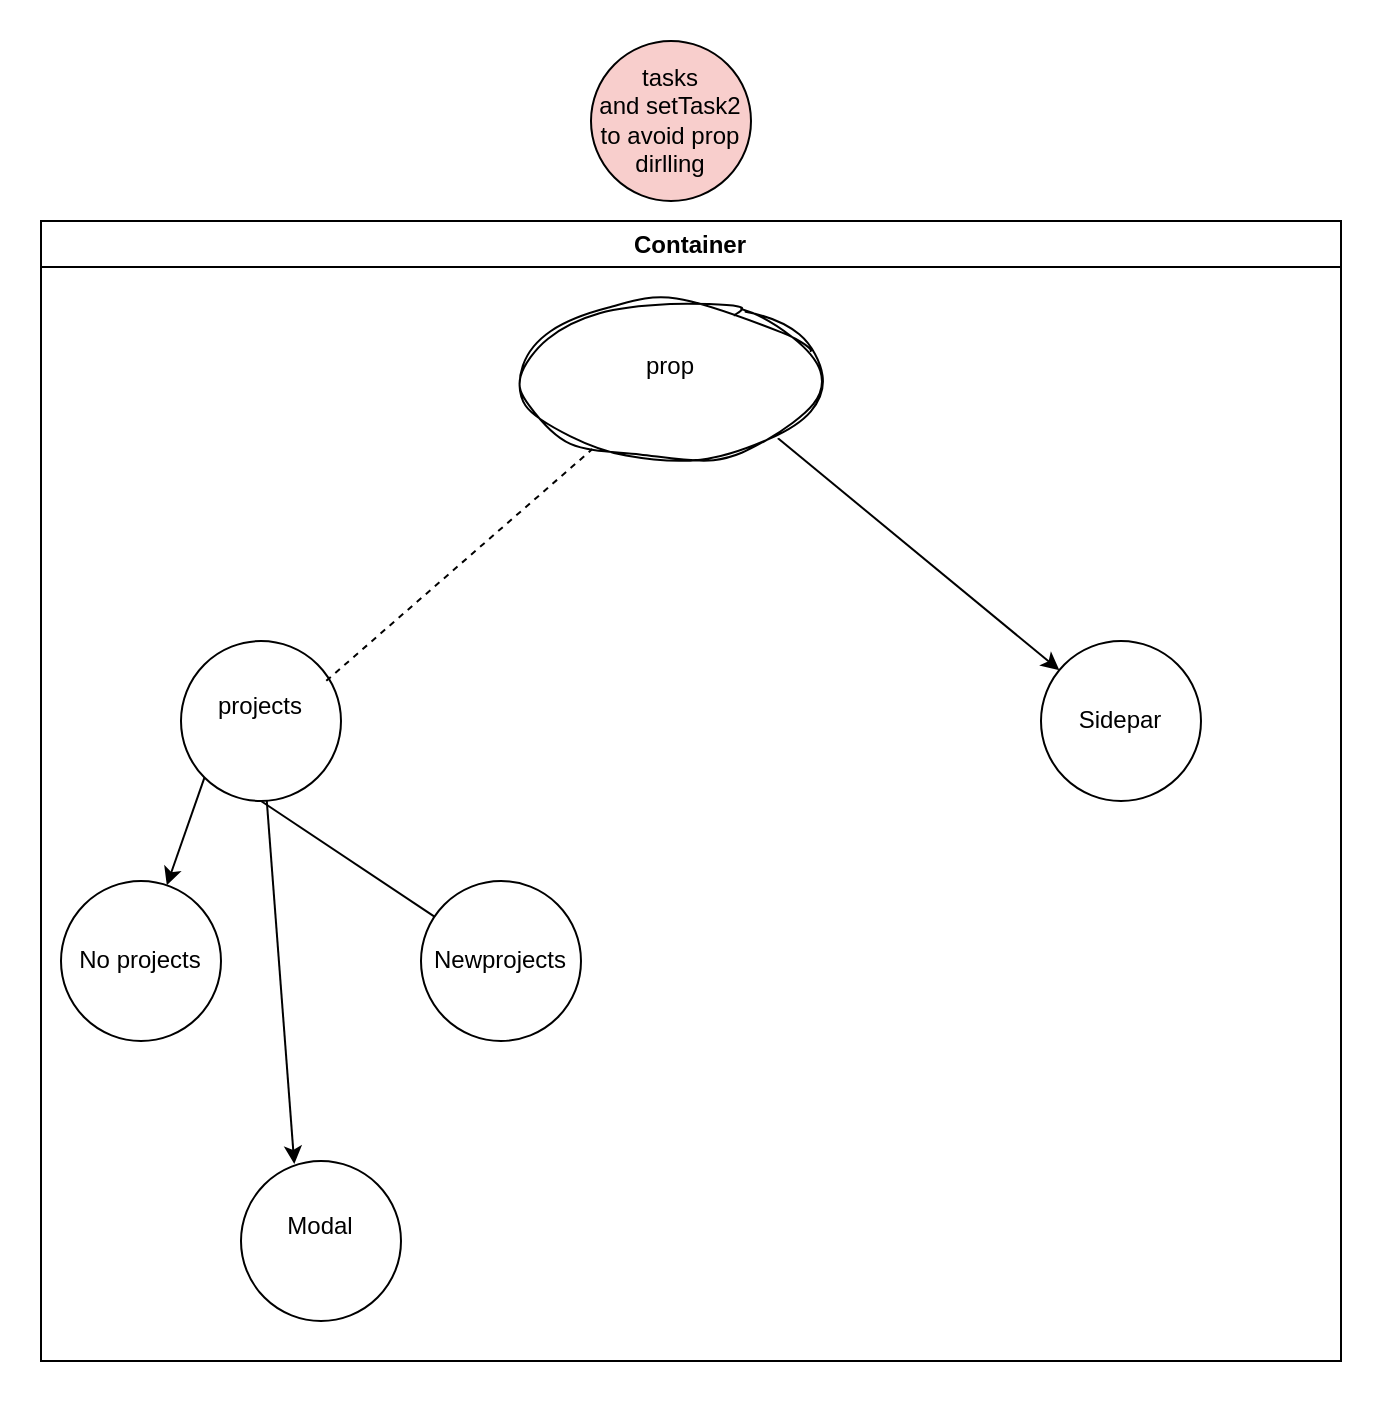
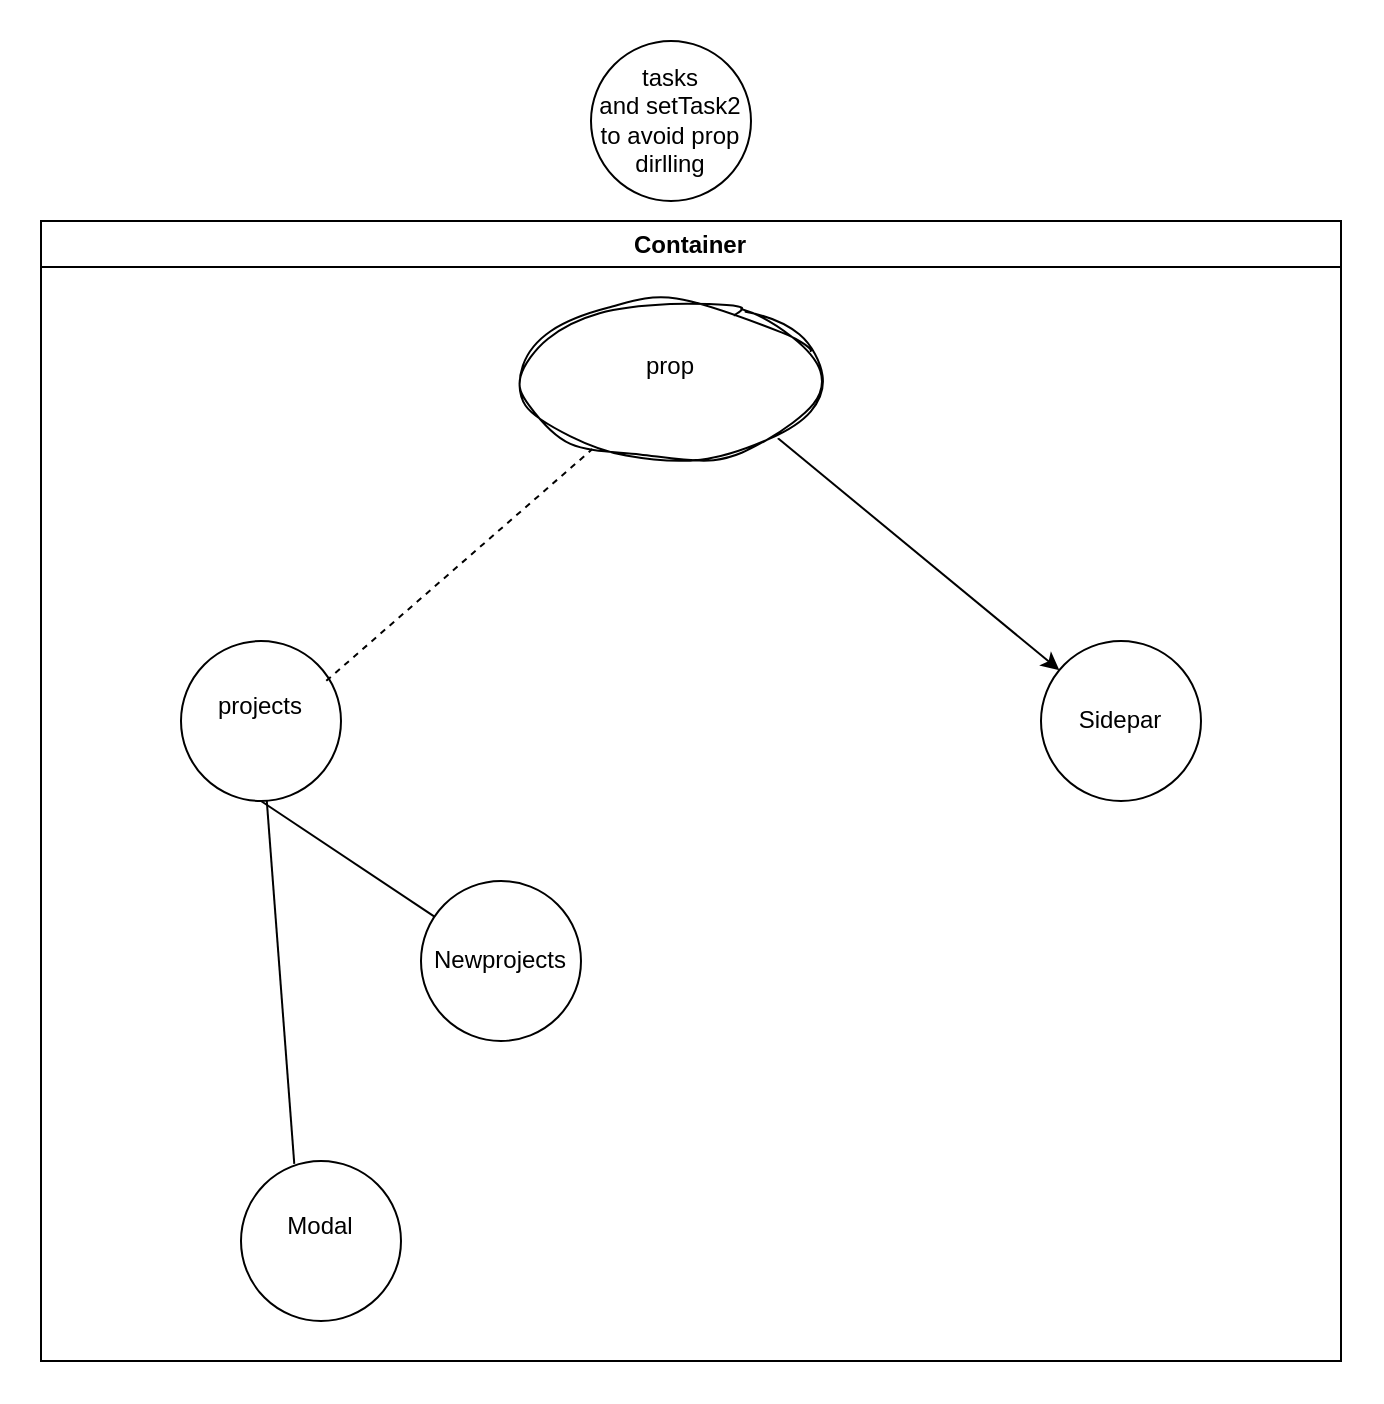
node "tasks and setTask2 to avoid prop dirlling": fillcolor #f8cecc -> #ffffff
edge "projects" -> "No projects": removed
node "No projects": removed
edge "projects" -> "Modal": arrowhead classic -> none
